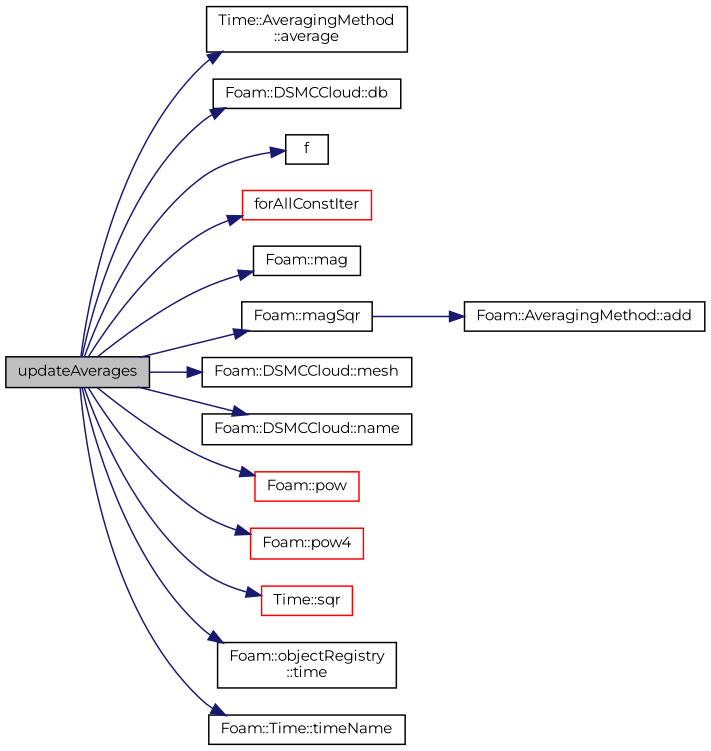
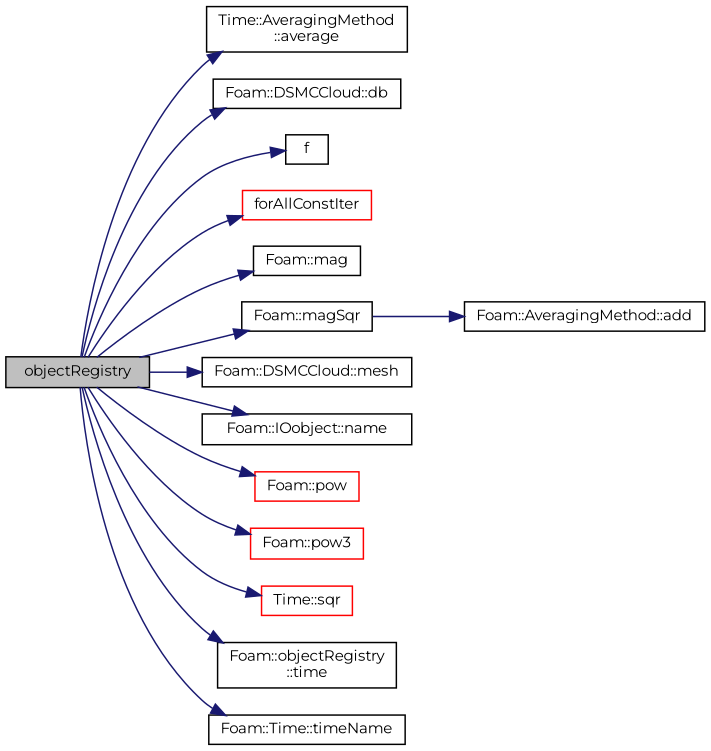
node "updateAverages": label "updateAverages" -> "objectRegistry"
node "Foam::DSMCCloud::name": label "Foam::DSMCCloud::name" -> "Foam::IOobject::name"
node "Foam::pow4": label "Foam::pow4" -> "Foam::pow3"
